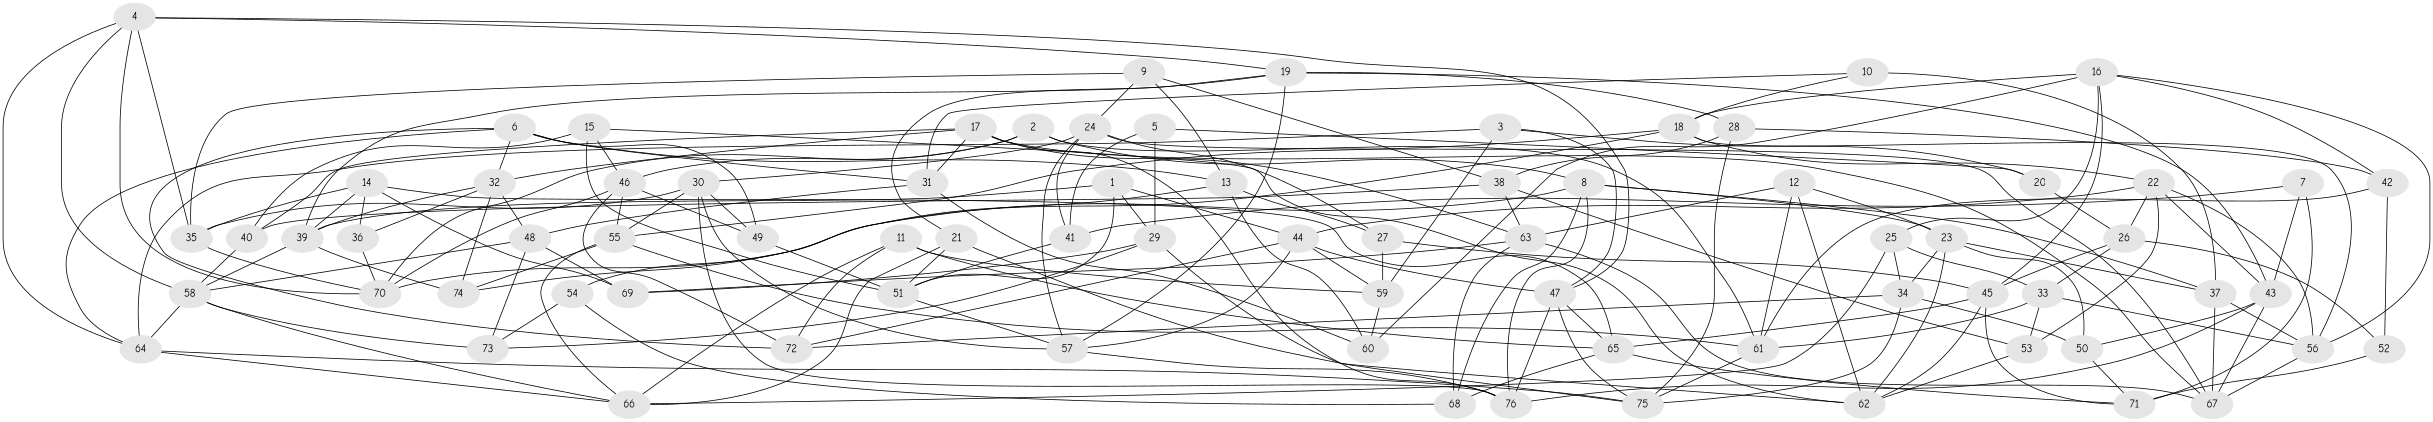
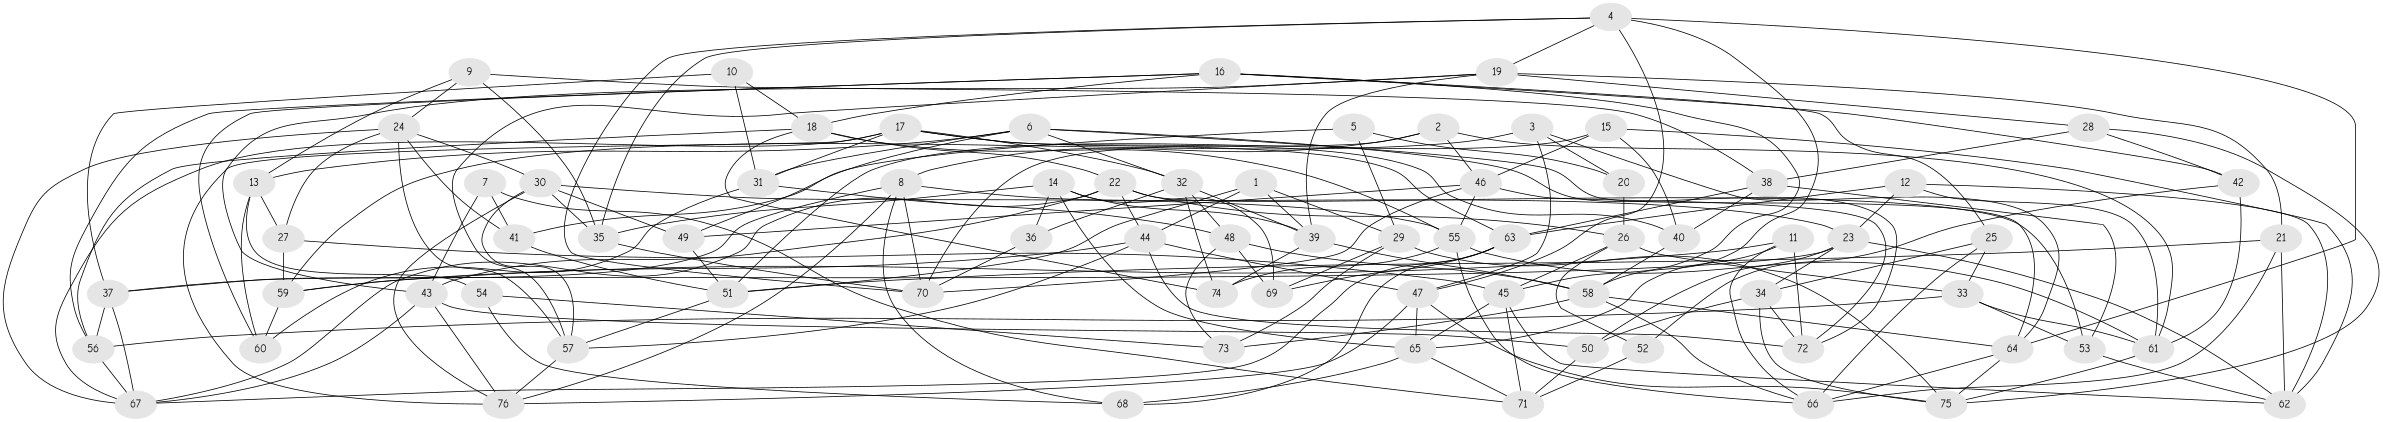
edge "22" -- "56": now "22" -- "67"
